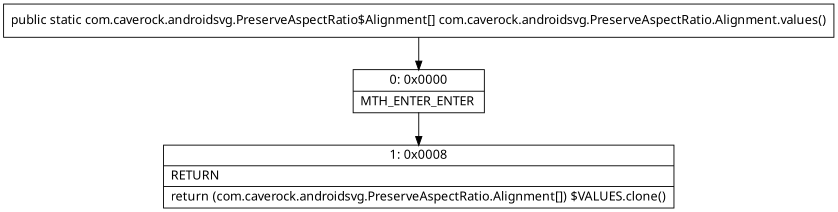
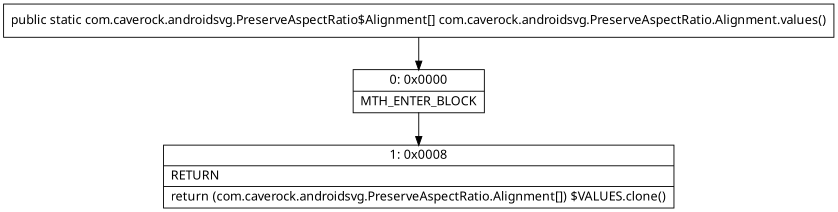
node "0: 0x0000": text "MTH_ENTER_ENTER" -> "MTH_ENTER_BLOCK"
